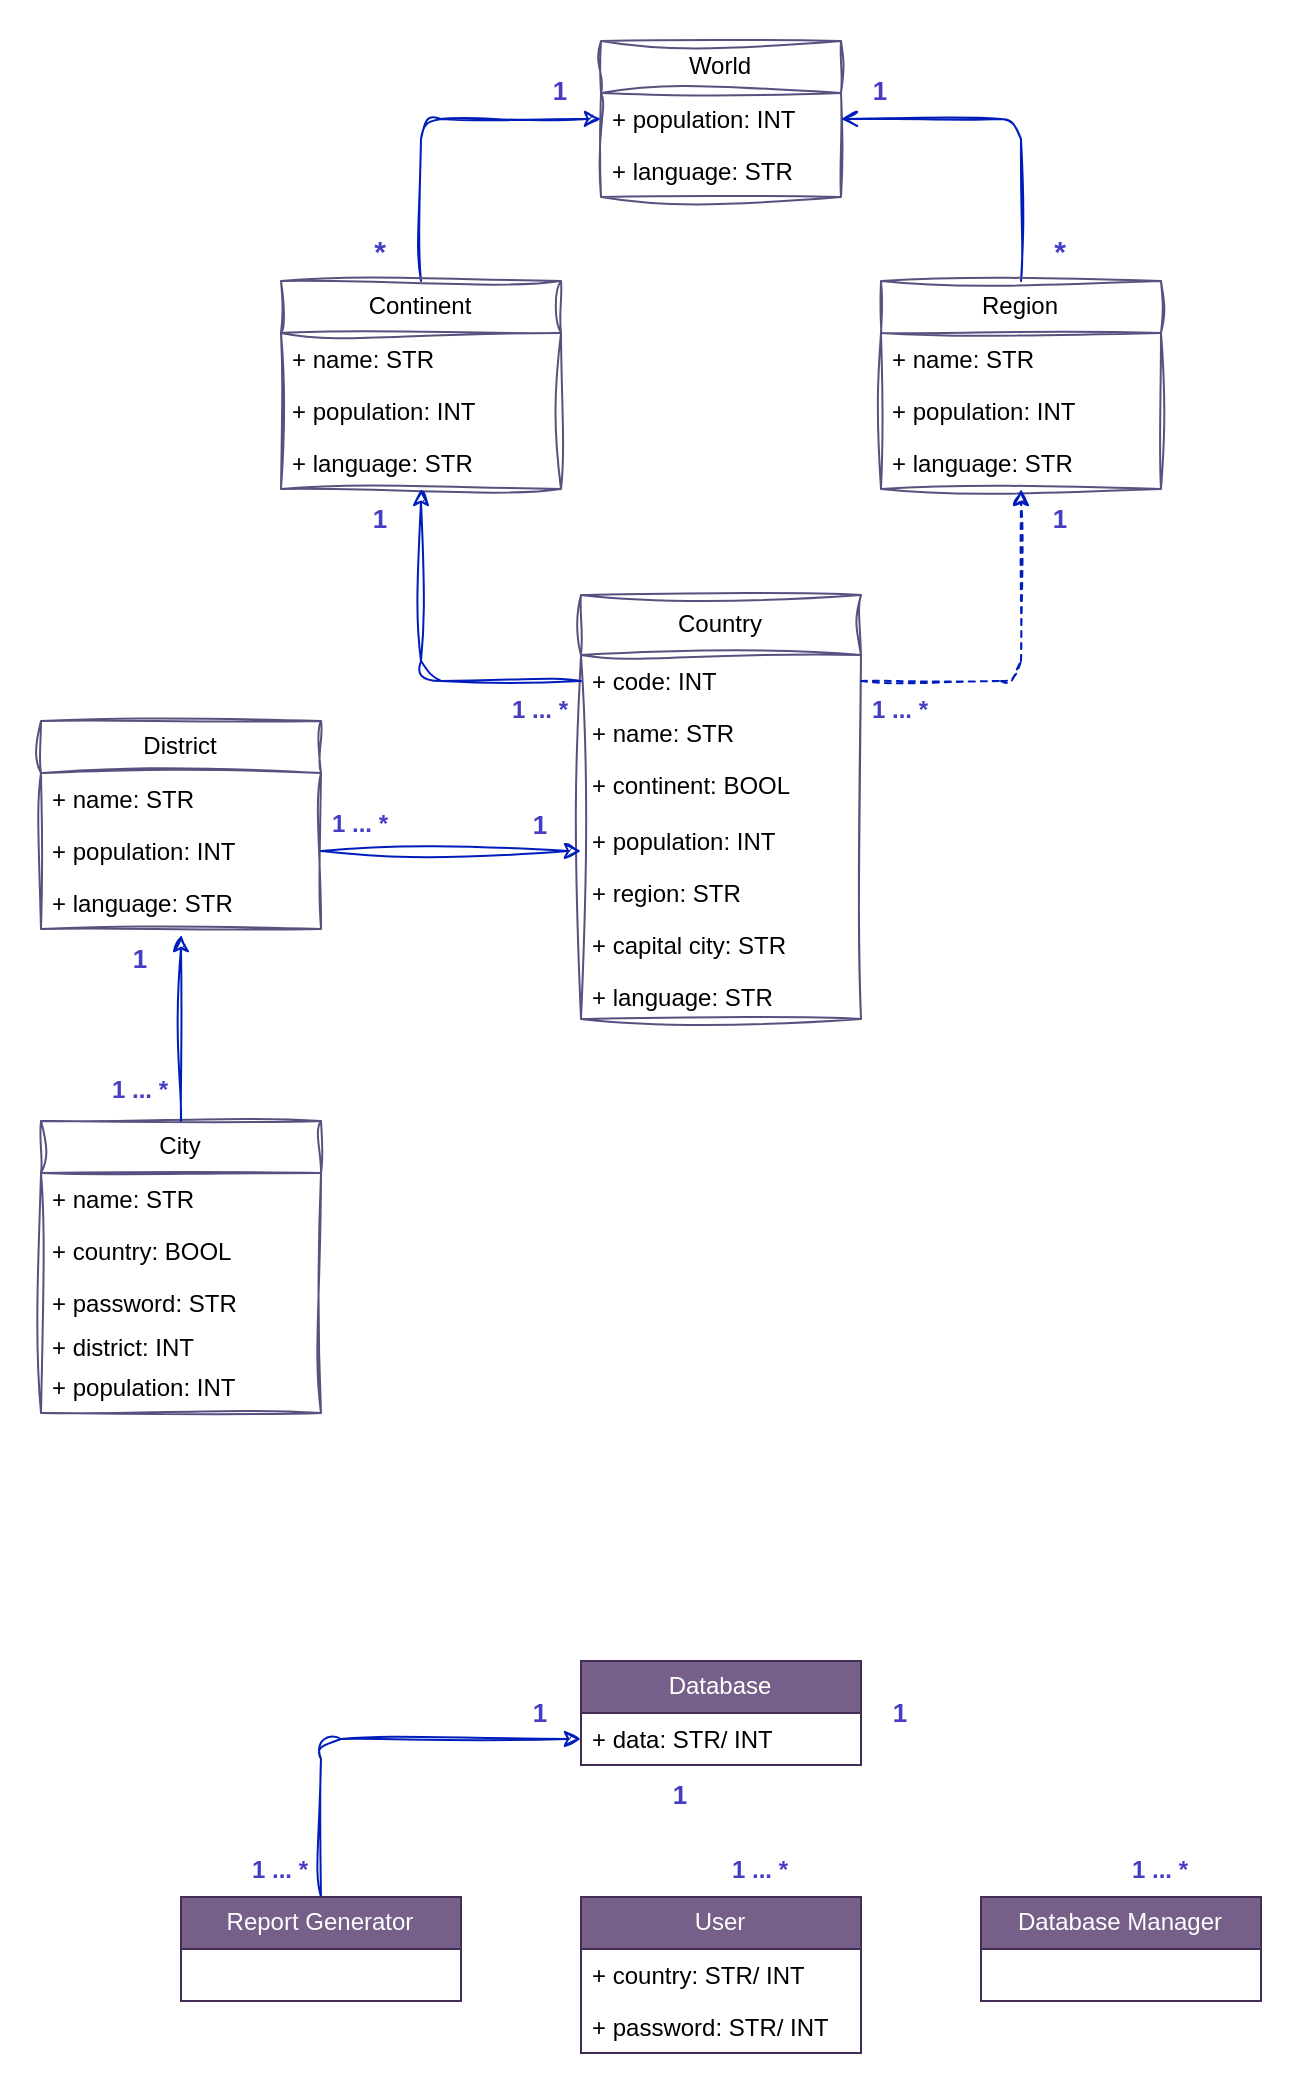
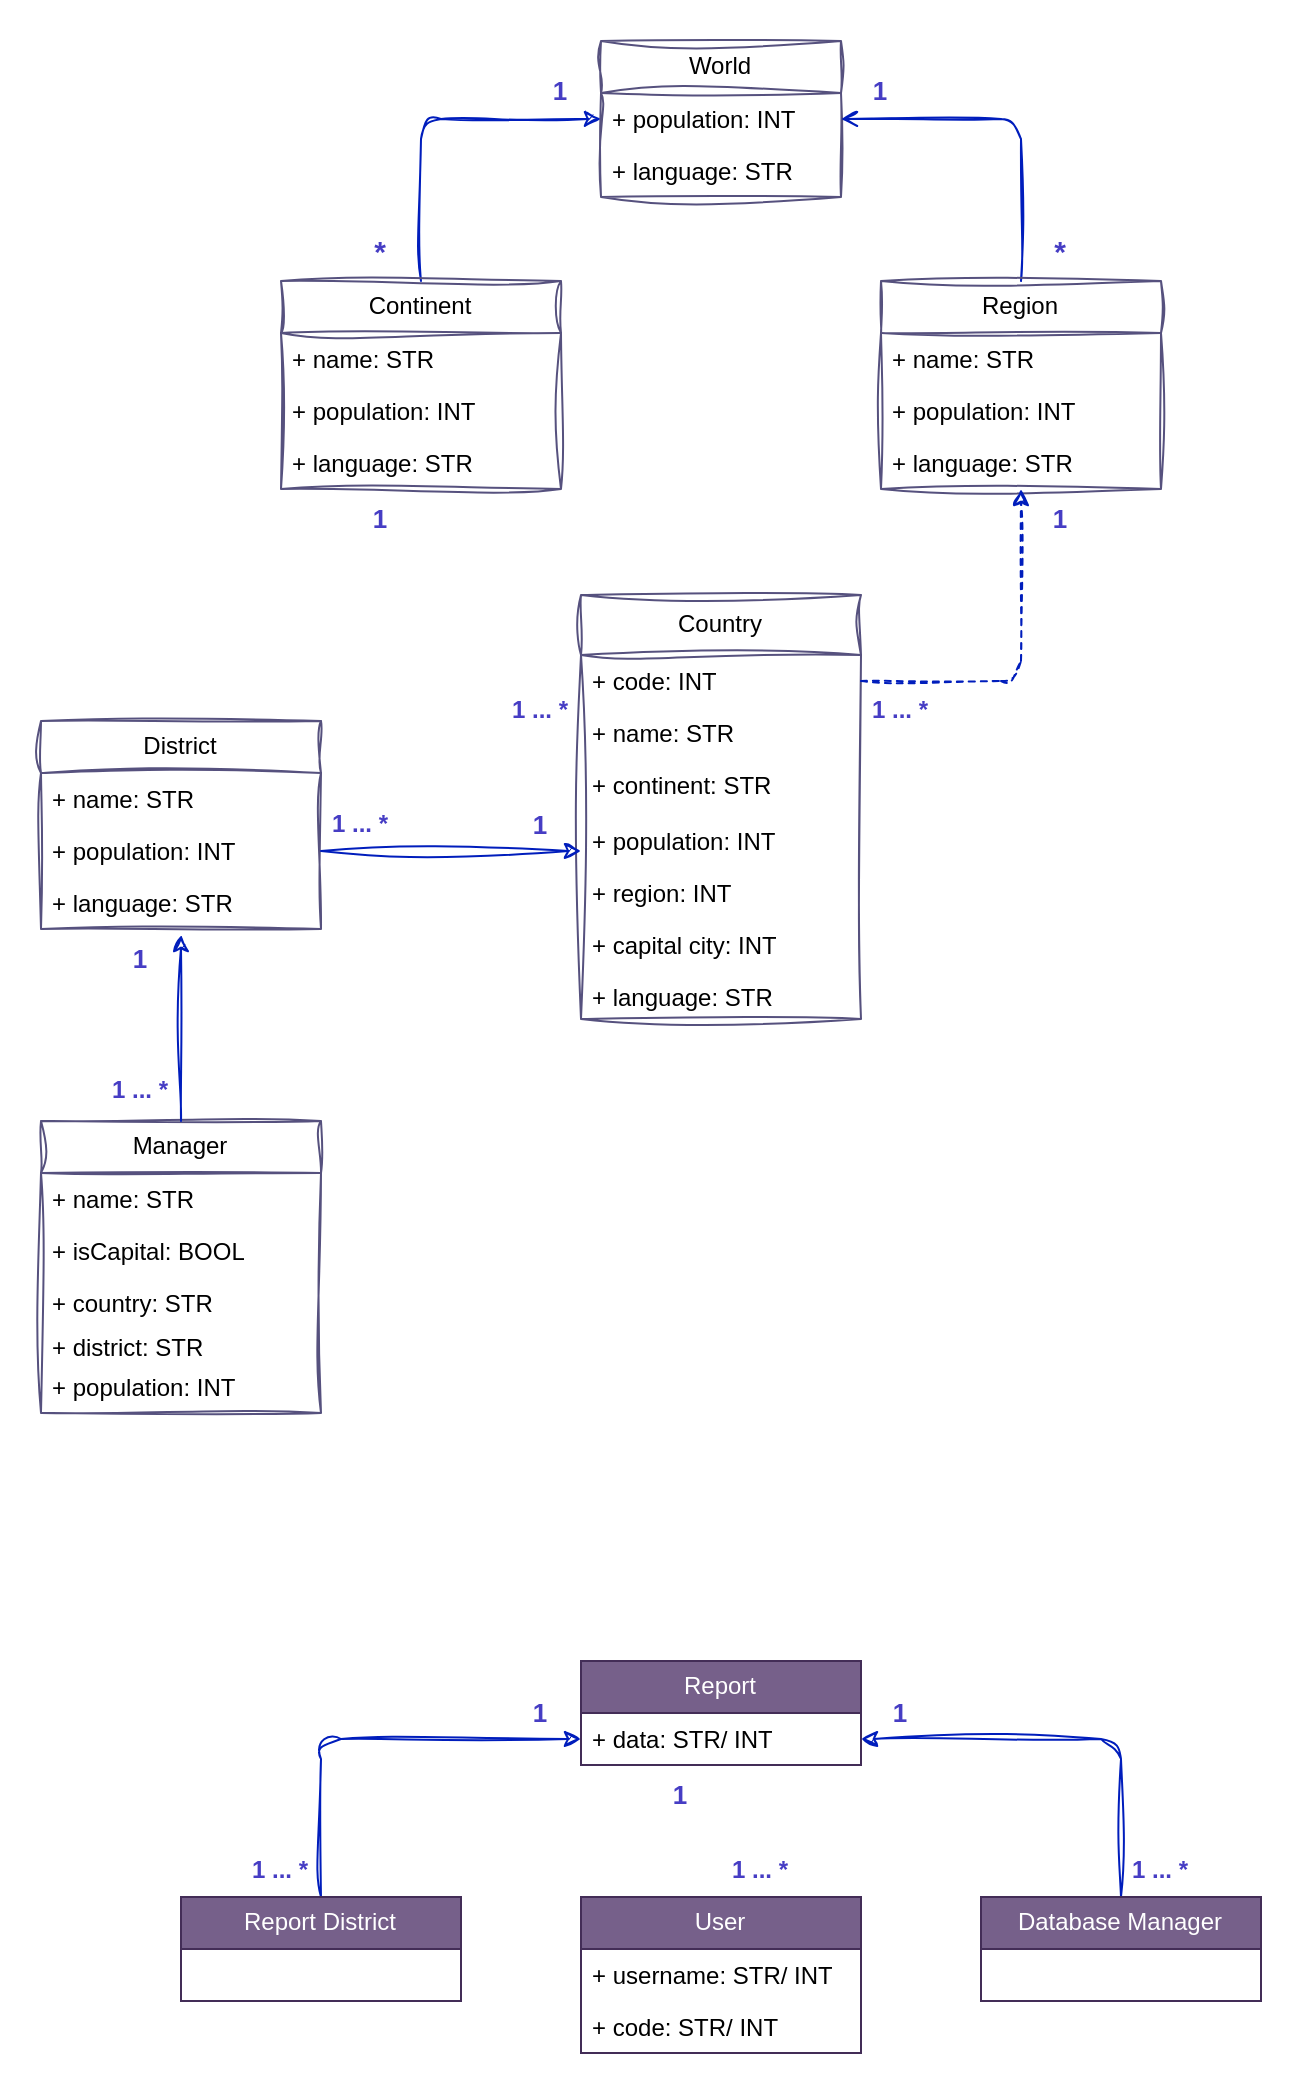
edge "+ code: INT" -> "Continent": removed
node "+ continent: BOOL": label "+ continent: BOOL" -> "+ continent: STR"
node "+ region: STR": label "+ region: STR" -> "+ region: INT"
node "+ capital city: STR": label "+ capital city: STR" -> "+ capital city: INT"
node "City": label "City" -> "Manager"
node "+ country: BOOL": label "+ country: BOOL" -> "+ isCapital: BOOL"
node "+ password: STR": label "+ password: STR" -> "+ country: STR"
node "+ district: INT": label "+ district: INT" -> "+ district: STR"
node "Database": label "Database" -> "Report"
edge "Database Manager" -> "+ data: STR/ INT": added
node "Report Generator": label "Report Generator" -> "Report District"
node "+ country: STR/ INT": label "+ country: STR/ INT" -> "+ username: STR/ INT"
node "+ password: STR/ INT": label "+ password: STR/ INT" -> "+ code: STR/ INT"
